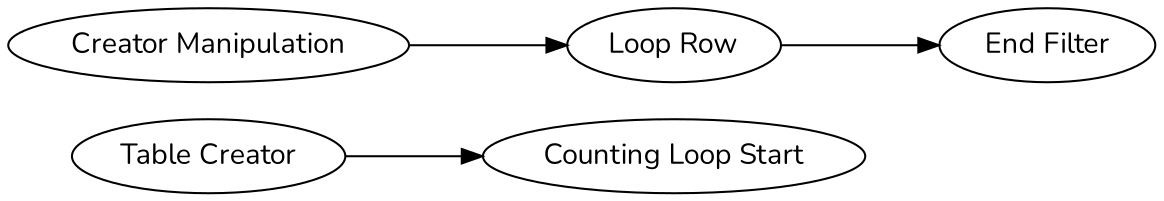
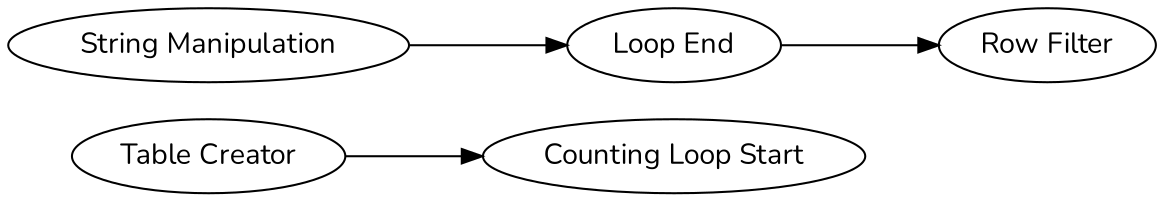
node "Creator Manipulation": label "Creator Manipulation" -> "String Manipulation"
node "Loop Row": label "Loop Row" -> "Loop End"
node "End Filter": label "End Filter" -> "Row Filter"
